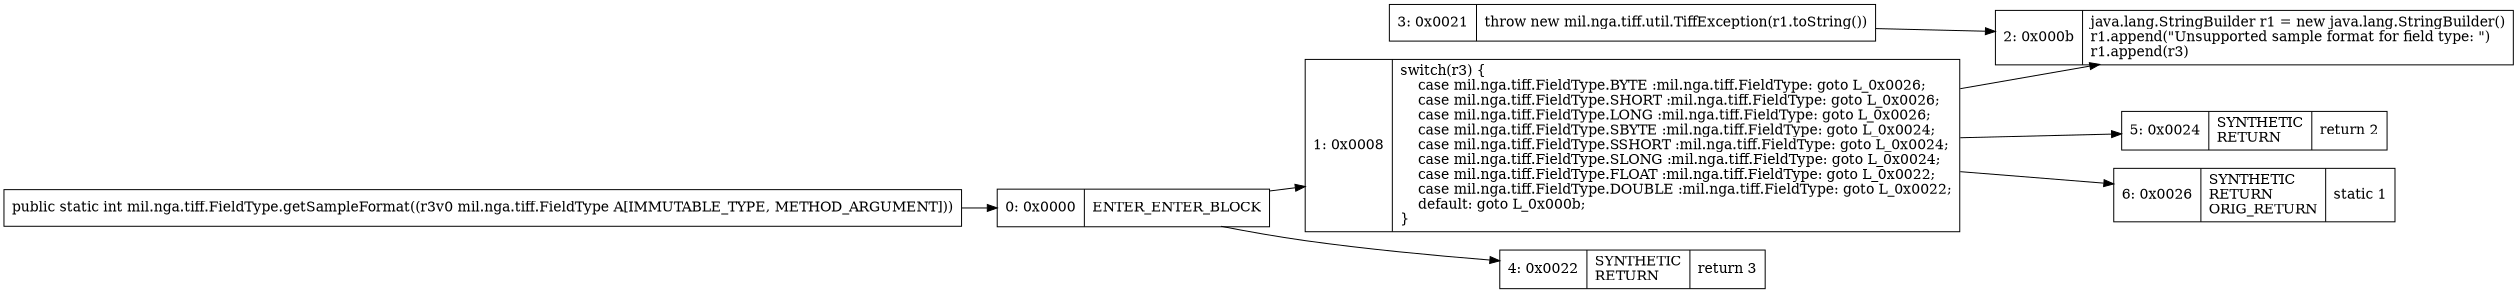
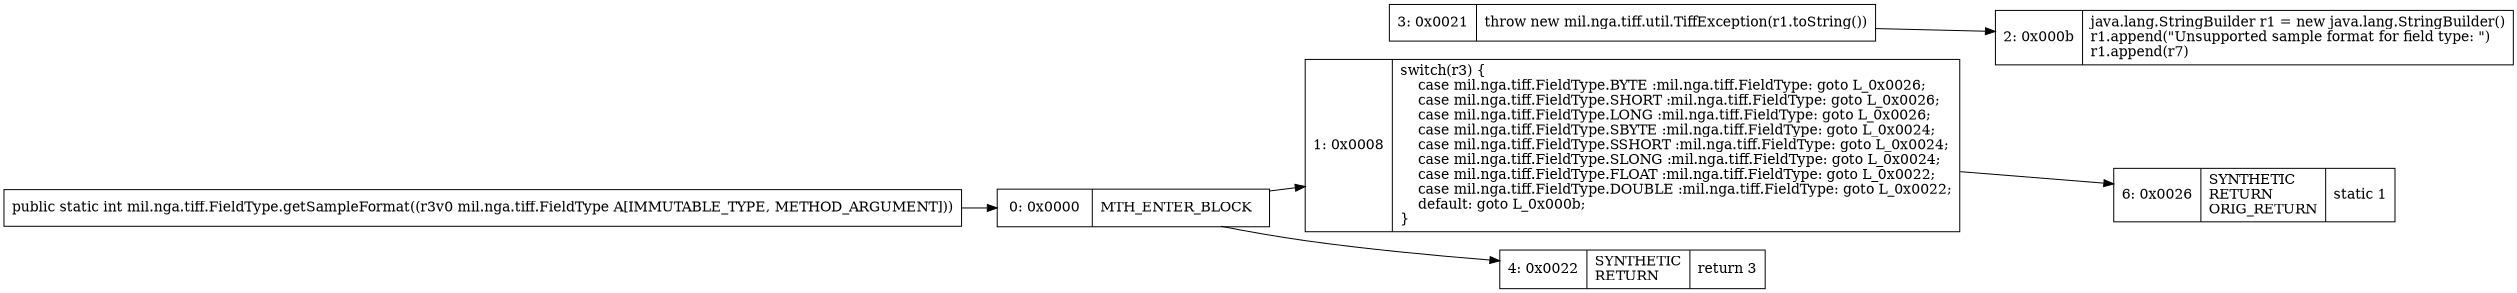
node "2: 0x000b": text "r1.append(r3)" -> "r1.append(r7)"
edge "1: 0x0008" -> "2: 0x000b": removed
node "5: 0x0024": removed
node "0: 0x0000": text "ENTER_ENTER_BLOCK" -> "MTH_ENTER_BLOCK"
